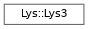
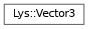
node "Lys::Lys3": label "Lys::Lys3" -> "Lys::Vector3"
